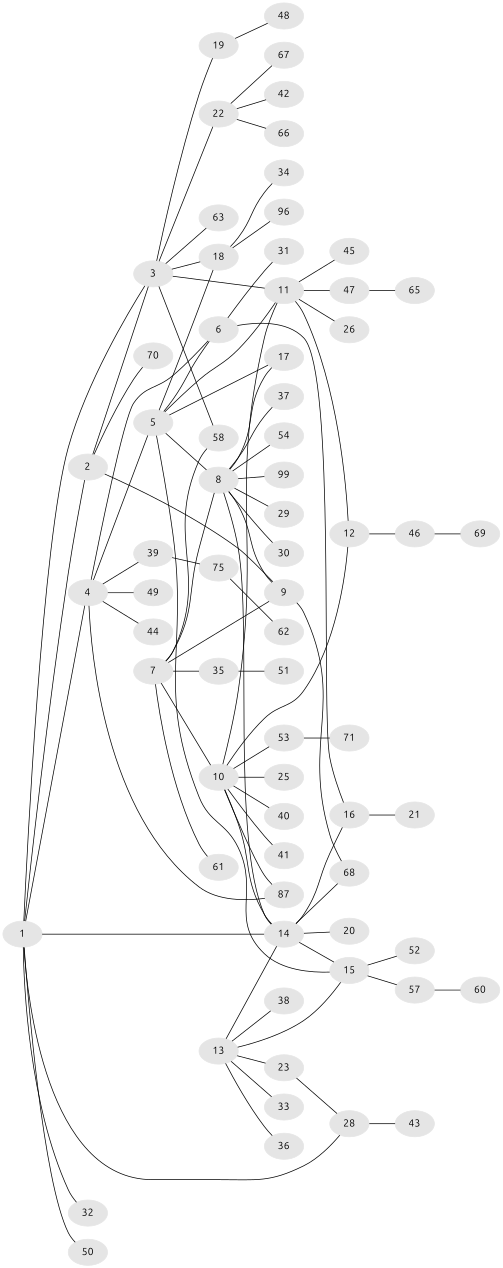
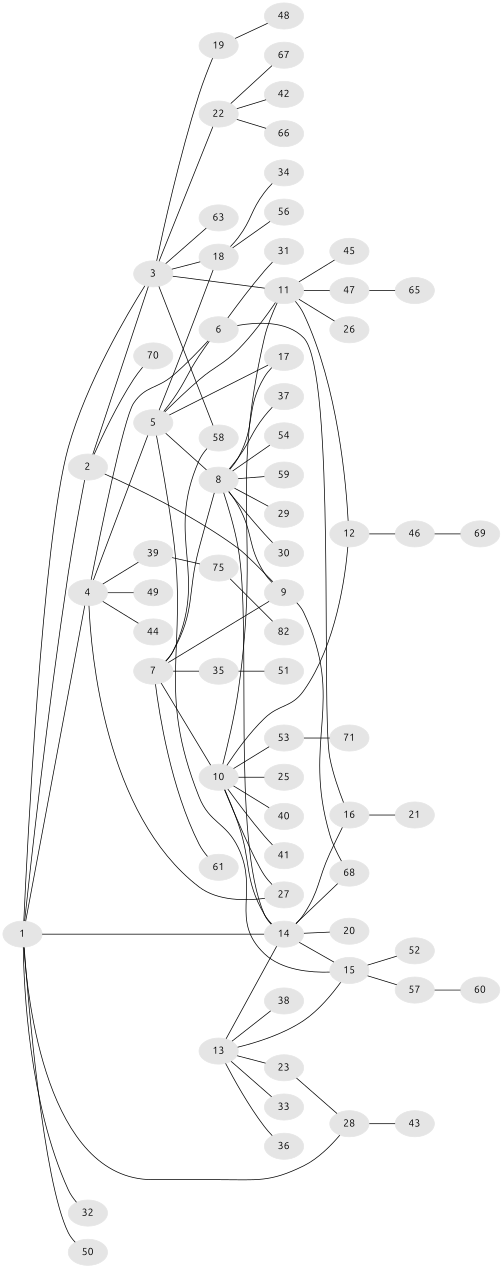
node "96": label "96" -> "56"
node "99": label "99" -> "59"
node "62": label "62" -> "82"
node "87": label "87" -> "27"
